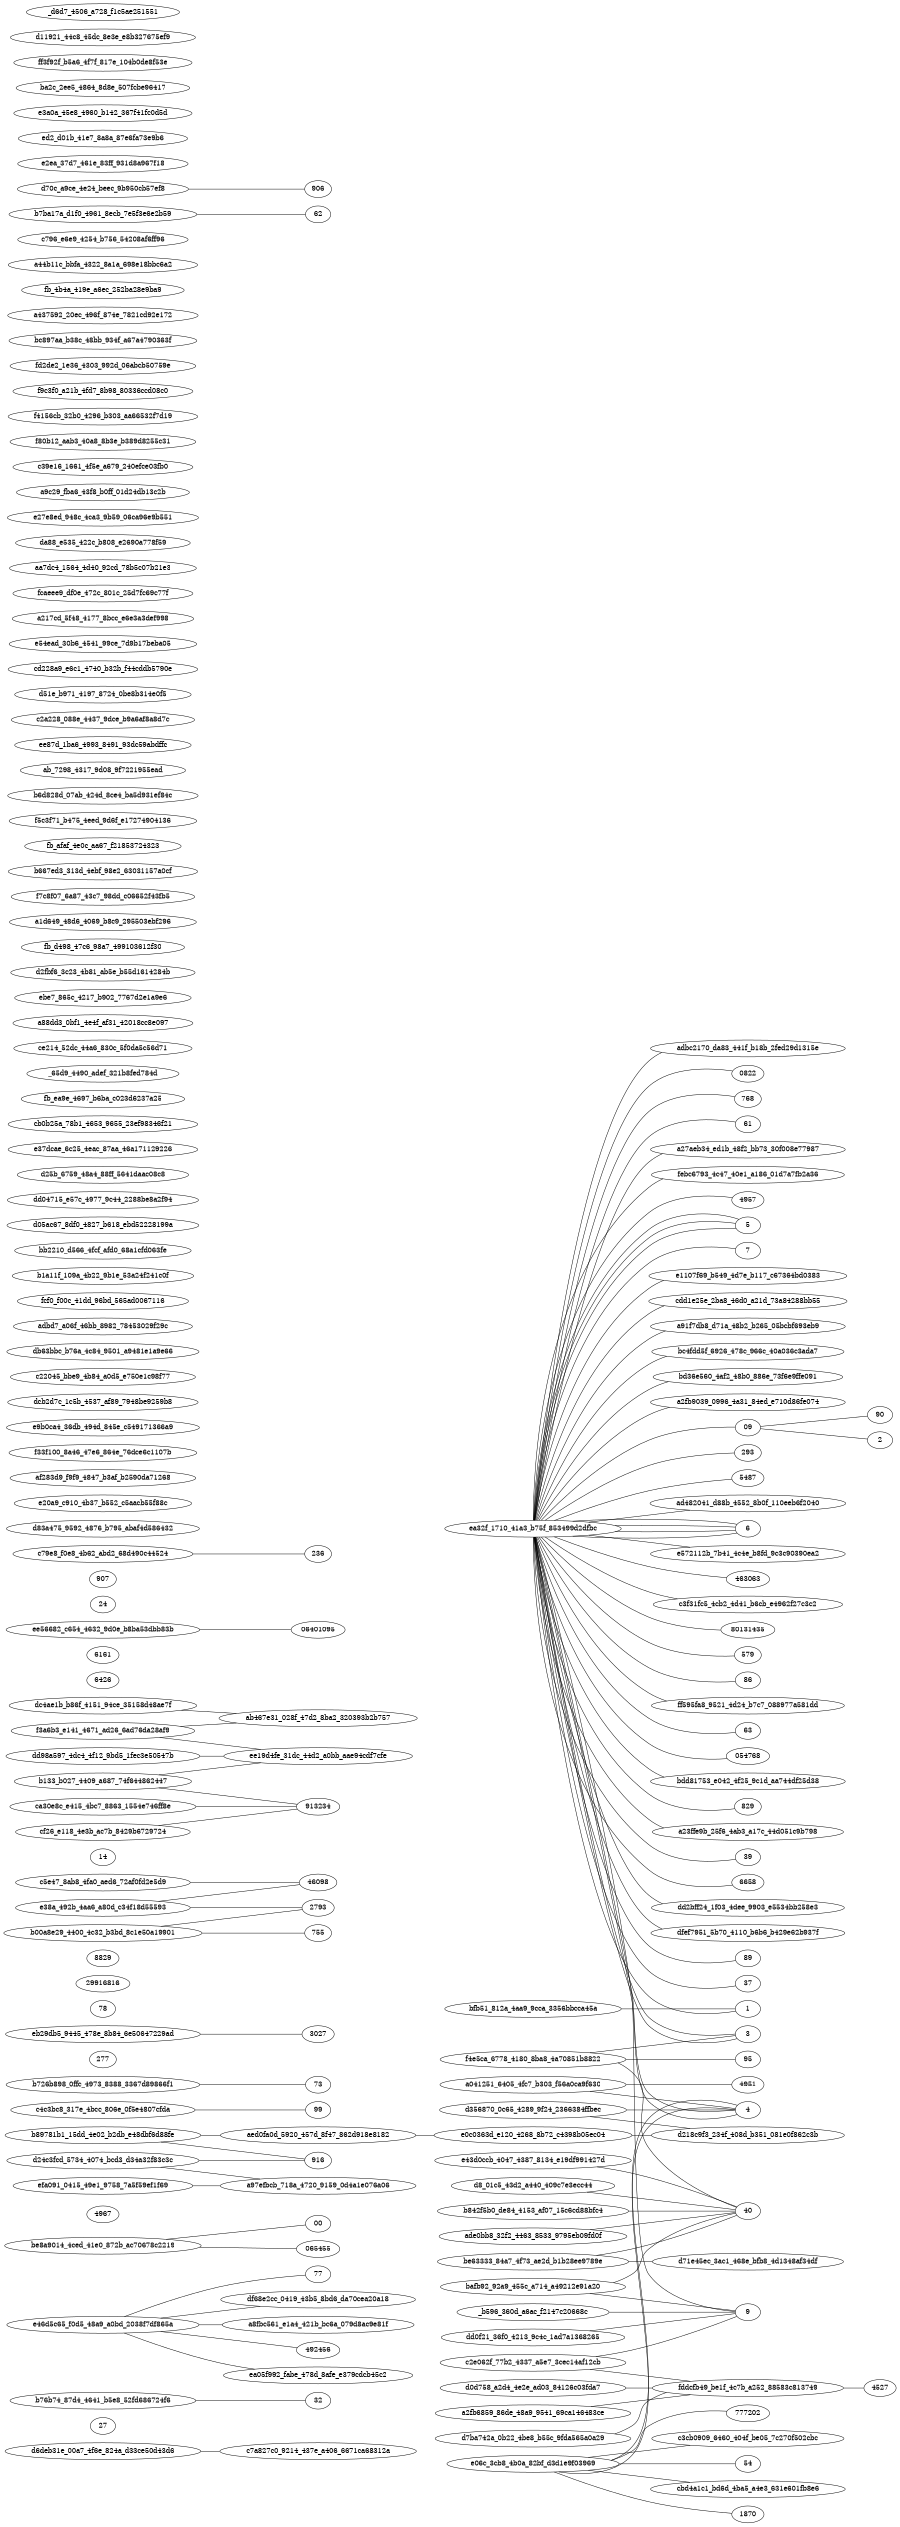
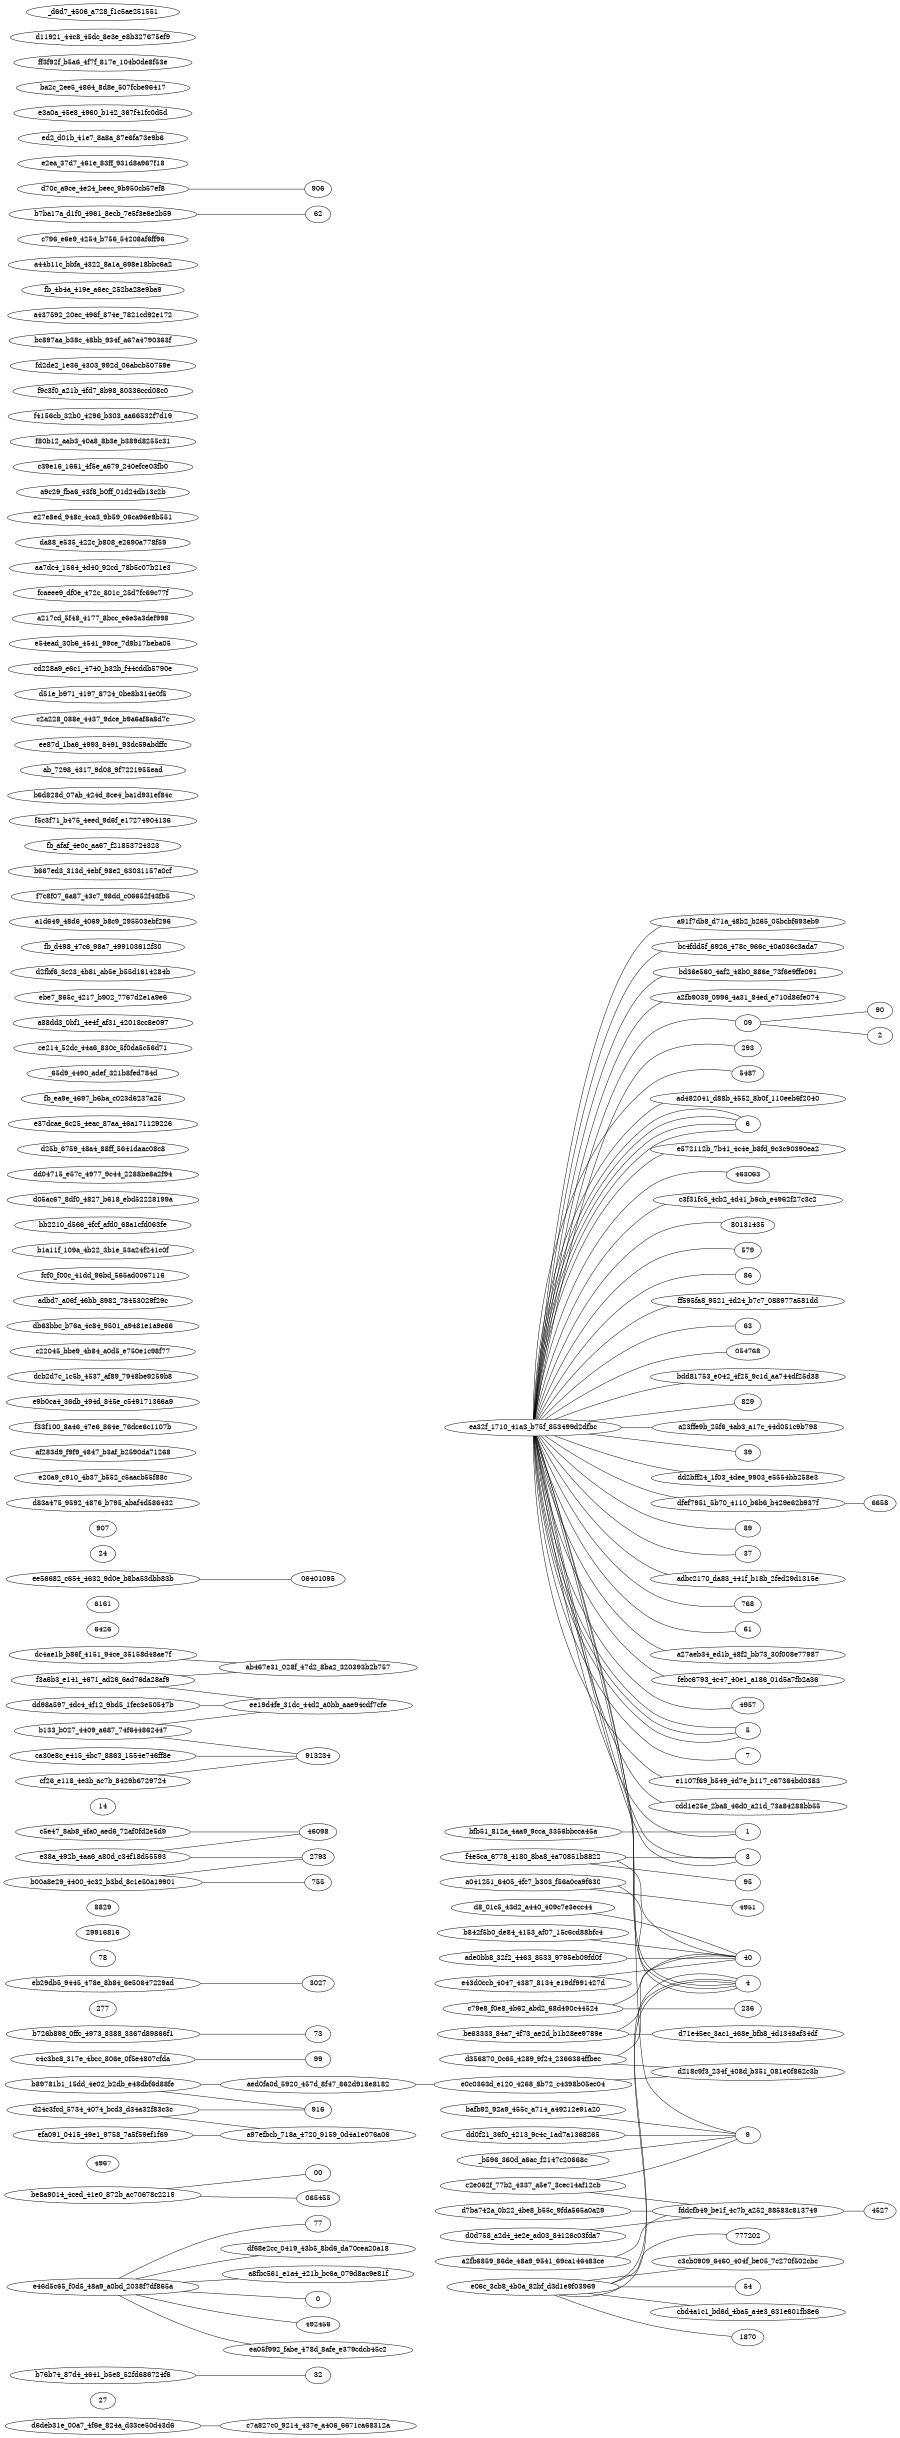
node "b6d828d_07ab_424d_8ce4_ba5d931ef84c": label "b6d828d_07ab_424d_8ce4_ba5d931ef84c" -> "b6d828d_07ab_424d_8ce4_ba1d931ef84c"
node "0822": removed
node "cb0b25a_78b1_4653_9655_23ef98346f21": removed
node "febc6793_4c47_40e1_a186_01d7a7fb2a36": label "febc6793_4c47_40e1_a186_01d7a7fb2a36" -> "febc6793_4c47_40e1_a186_01d5a7fb2a36"
node "b1a11f_109a_4b22_9b1e_53a24f241c0f": label "b1a11f_109a_4b22_9b1e_53a24f241c0f" -> "b1a11f_109a_4b22_3b1e_53a24f241c0f"
edge "ea32f_1710_41a3_b75f_853499d2dfbc" -- "6658": now "dfef7951_5b70_4110_b6b6_b429e62b937f" -- "6658"
node "dd2bff24_1f03_4dee_9903_e5534bb258e3": label "dd2bff24_1f03_4dee_9903_e5534bb258e3" -> "dd2bff24_1f03_4dee_9903_e5554bb258e3"
edge "40" -- "bafb92_92a9_455c_a714_a49212e91a20": now "40" -- "c79e8_f0e8_4b62_abd2_68d490c44524"
node "0": added
